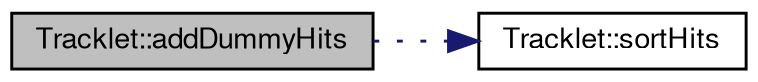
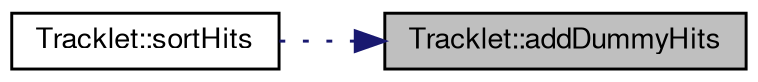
edge "Tracklet::addDummyHits" -> "Tracklet::sortHits": reversed
